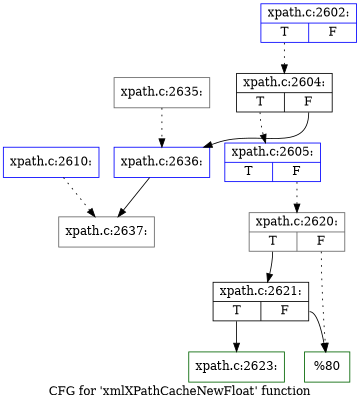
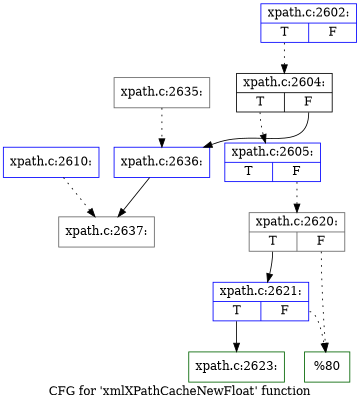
node "xpath.c:2621:": color black -> blue
edge "xpath.c:2621:" -> "%80": style solid -> dotted
